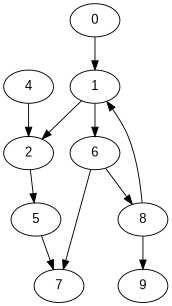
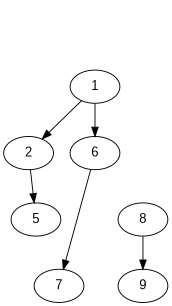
node "0": removed
node "4": removed
edge "8" -> "1": removed
edge "6" -> "8": removed
edge "5" -> "7": removed
